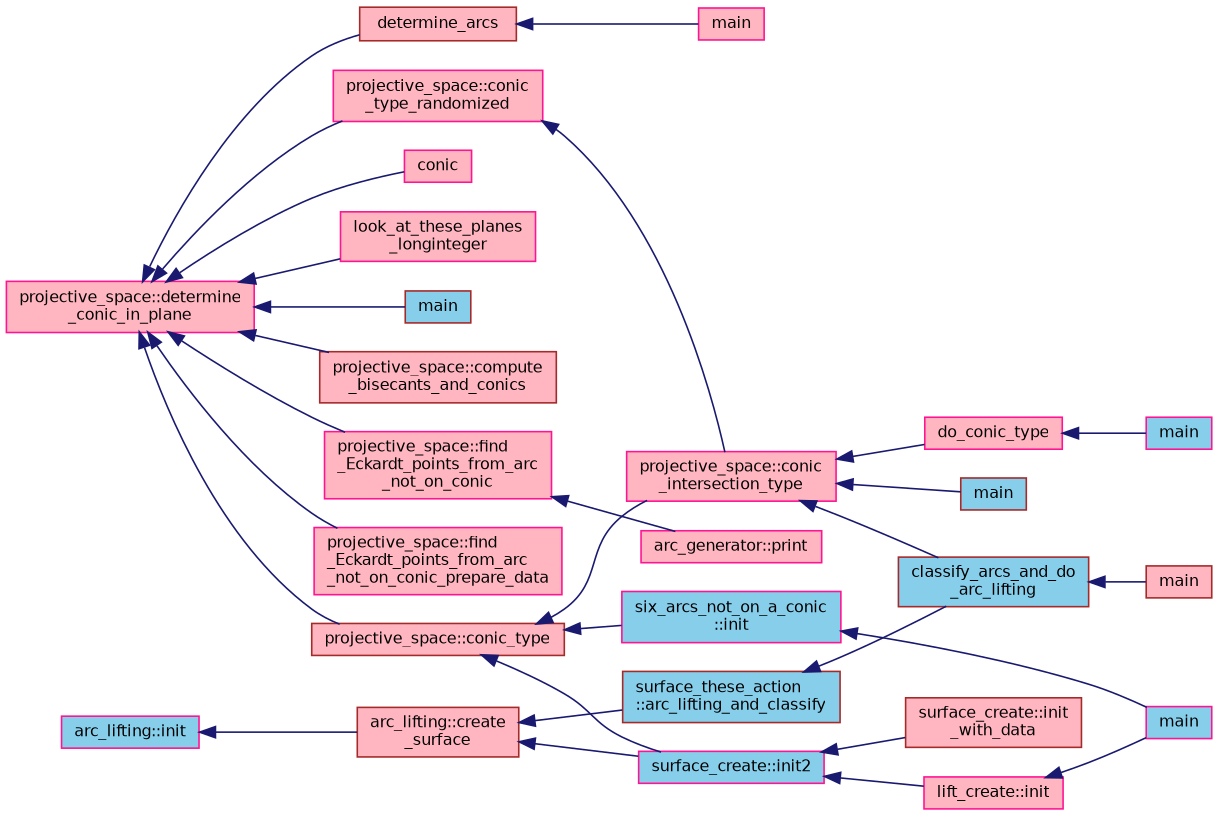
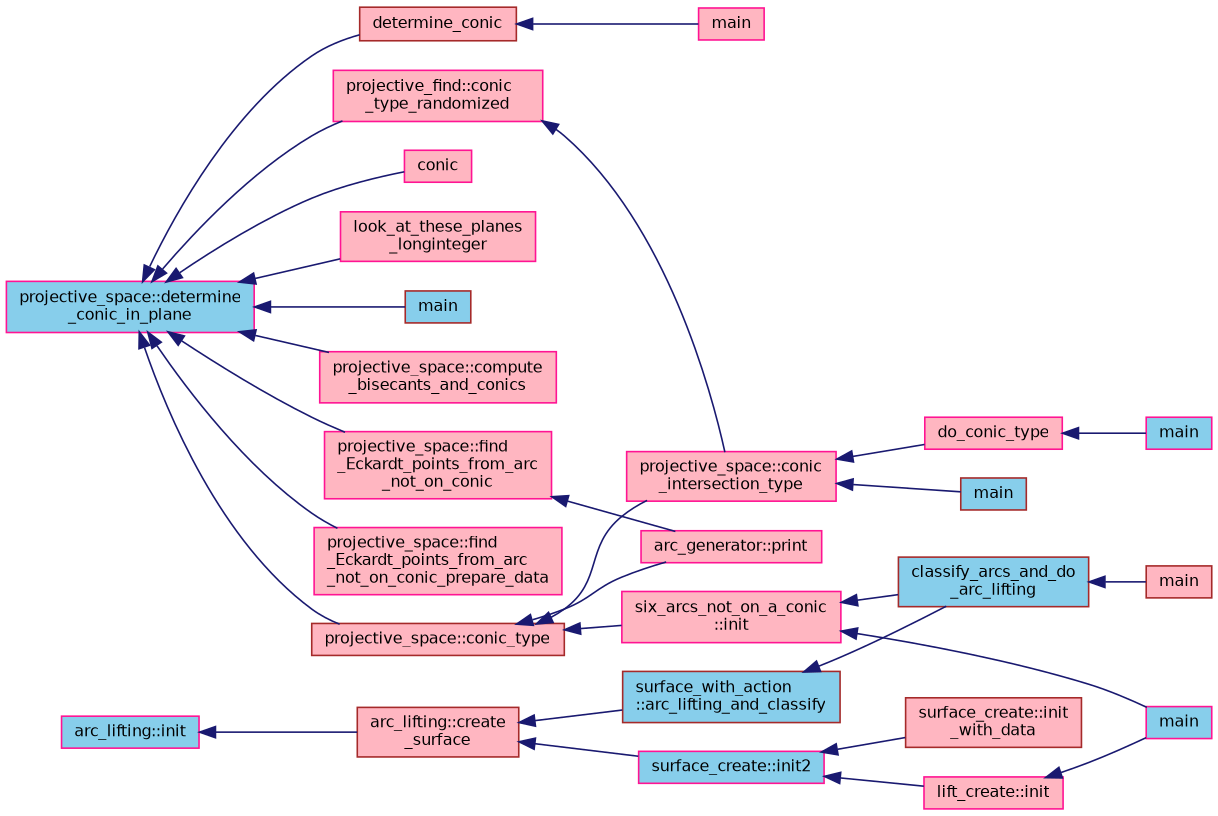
node "determine_arcs": label "determine_arcs" -> "determine_conic"
node "projective_space::conic _type_randomized": label "projective_space::conic _type_randomized" -> "projective_find::conic _type_randomized"
node "projective_space::determine _conic_in_plane": fillcolor lightpink -> skyblue
node "projective_space::compute _bisecants_and_conics": color brown -> deeppink
edge "classify_arcs_and_do _arc_lifting" -> "projective_space::conic _intersection_type": now "classify_arcs_and_do _arc_lifting" -> "six_arcs_not_on_a_conic ::init"
node "six_arcs_not_on_a_conic ::init": fillcolor skyblue -> lightpink
node "surface_these_action ::arc_lifting_and_classify": label "surface_these_action ::arc_lifting_and_classify" -> "surface_with_action ::arc_lifting_and_classify"
edge "surface_create::init2" -> "projective_space::conic_type": now "arc_generator::print" -> "projective_space::conic_type"
